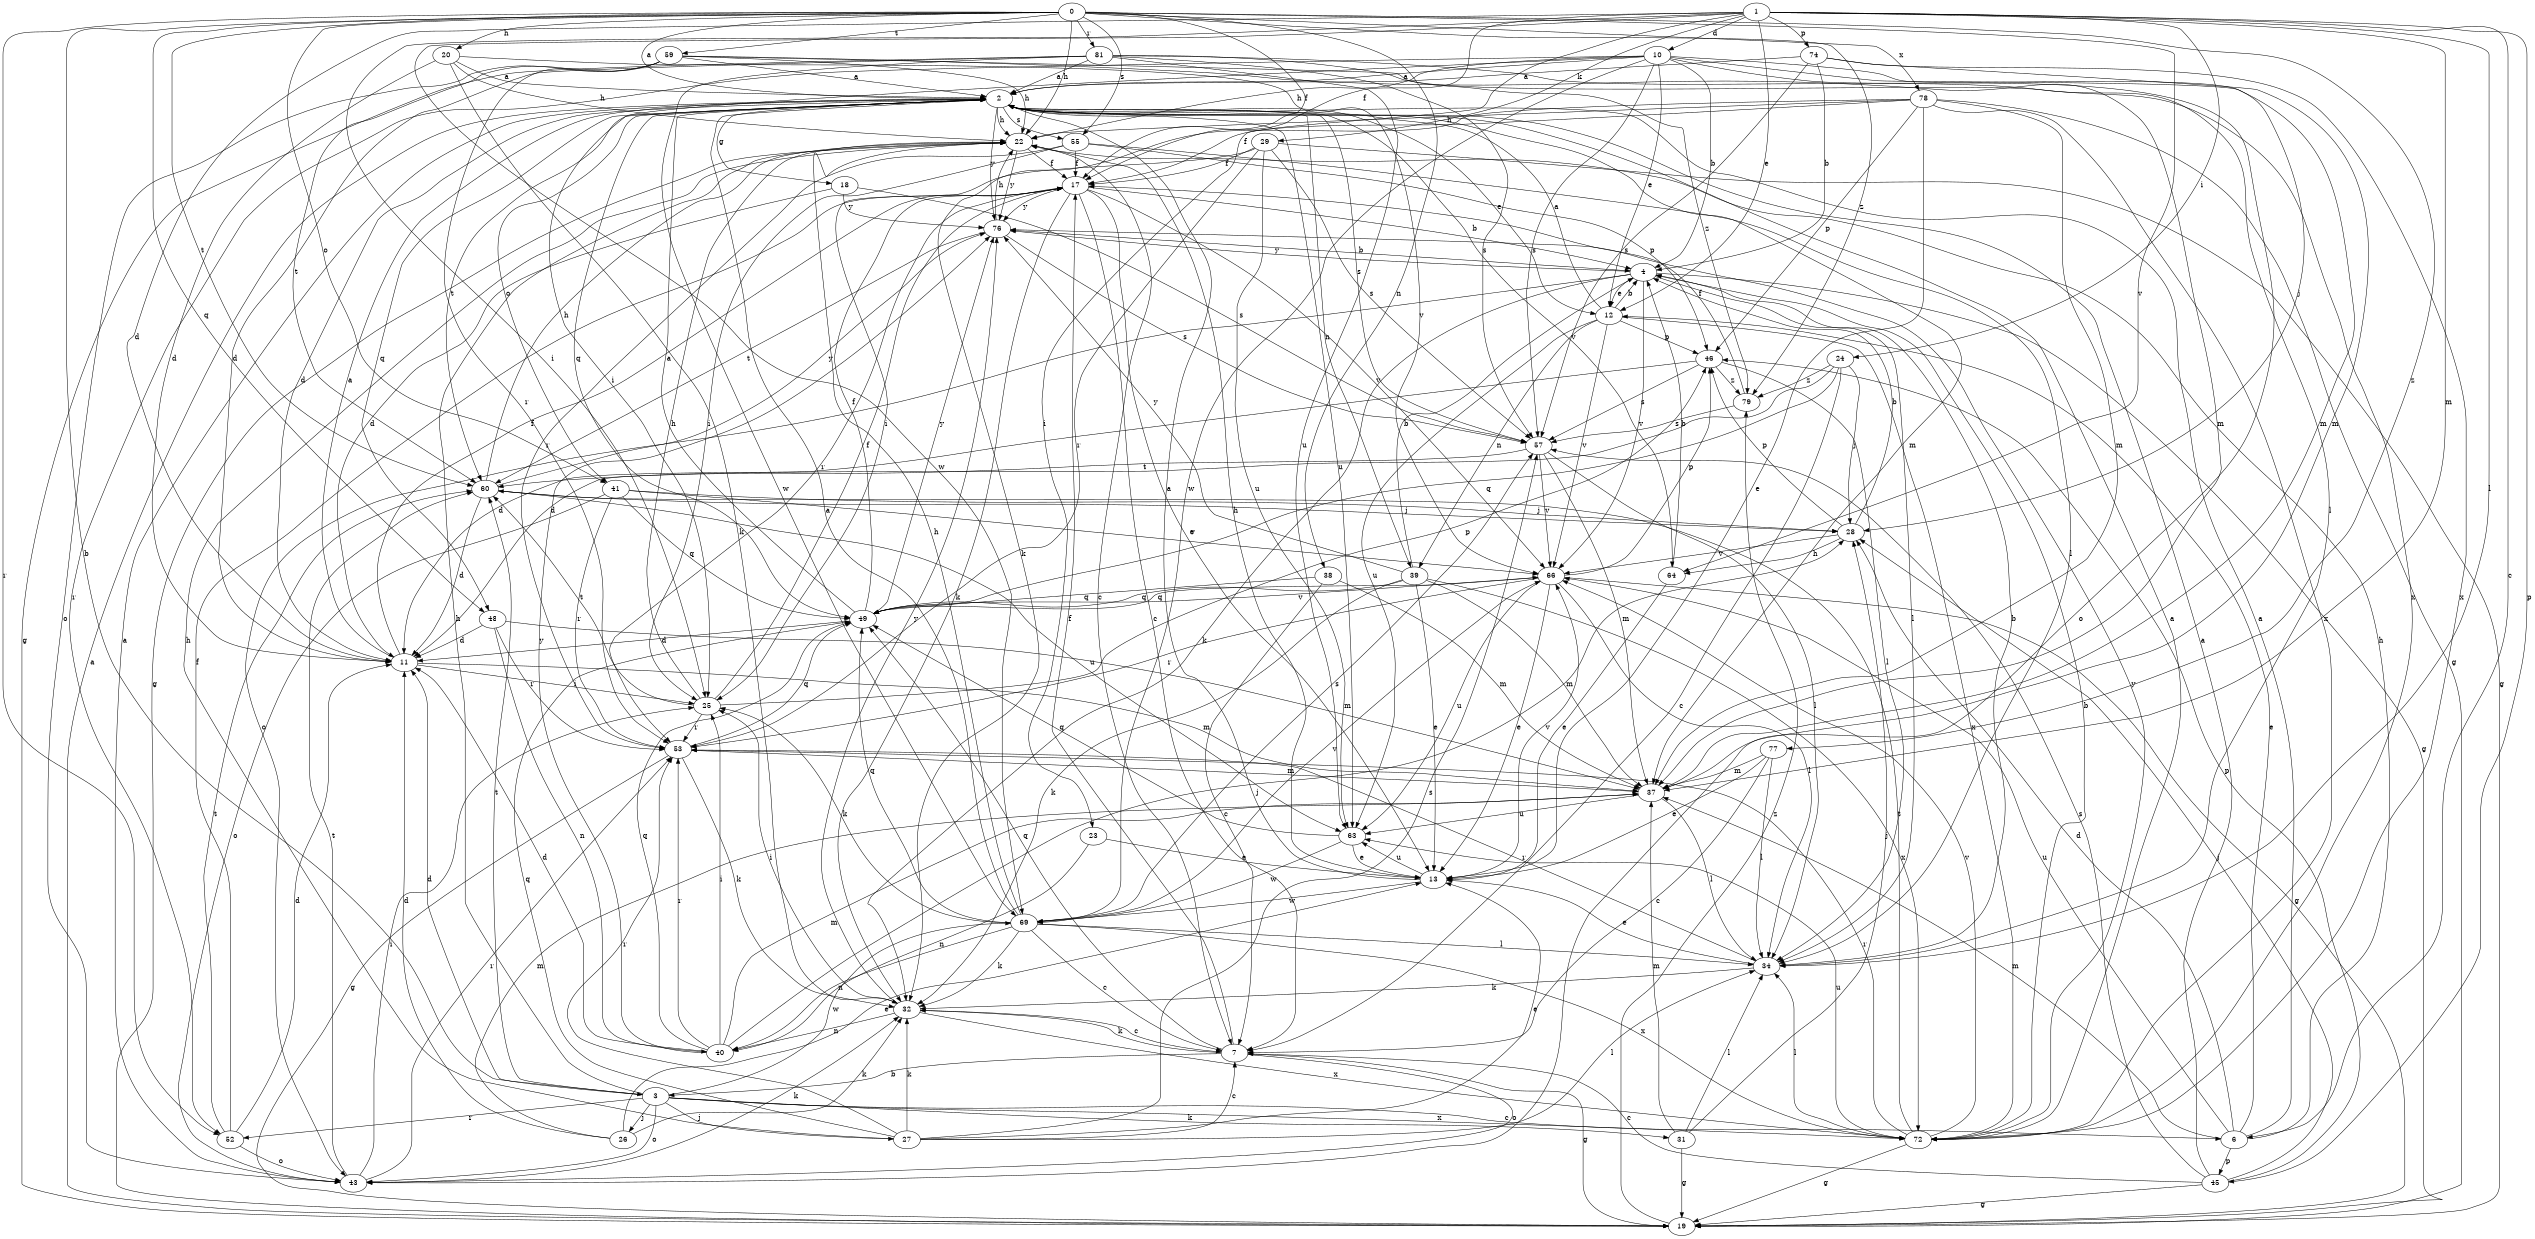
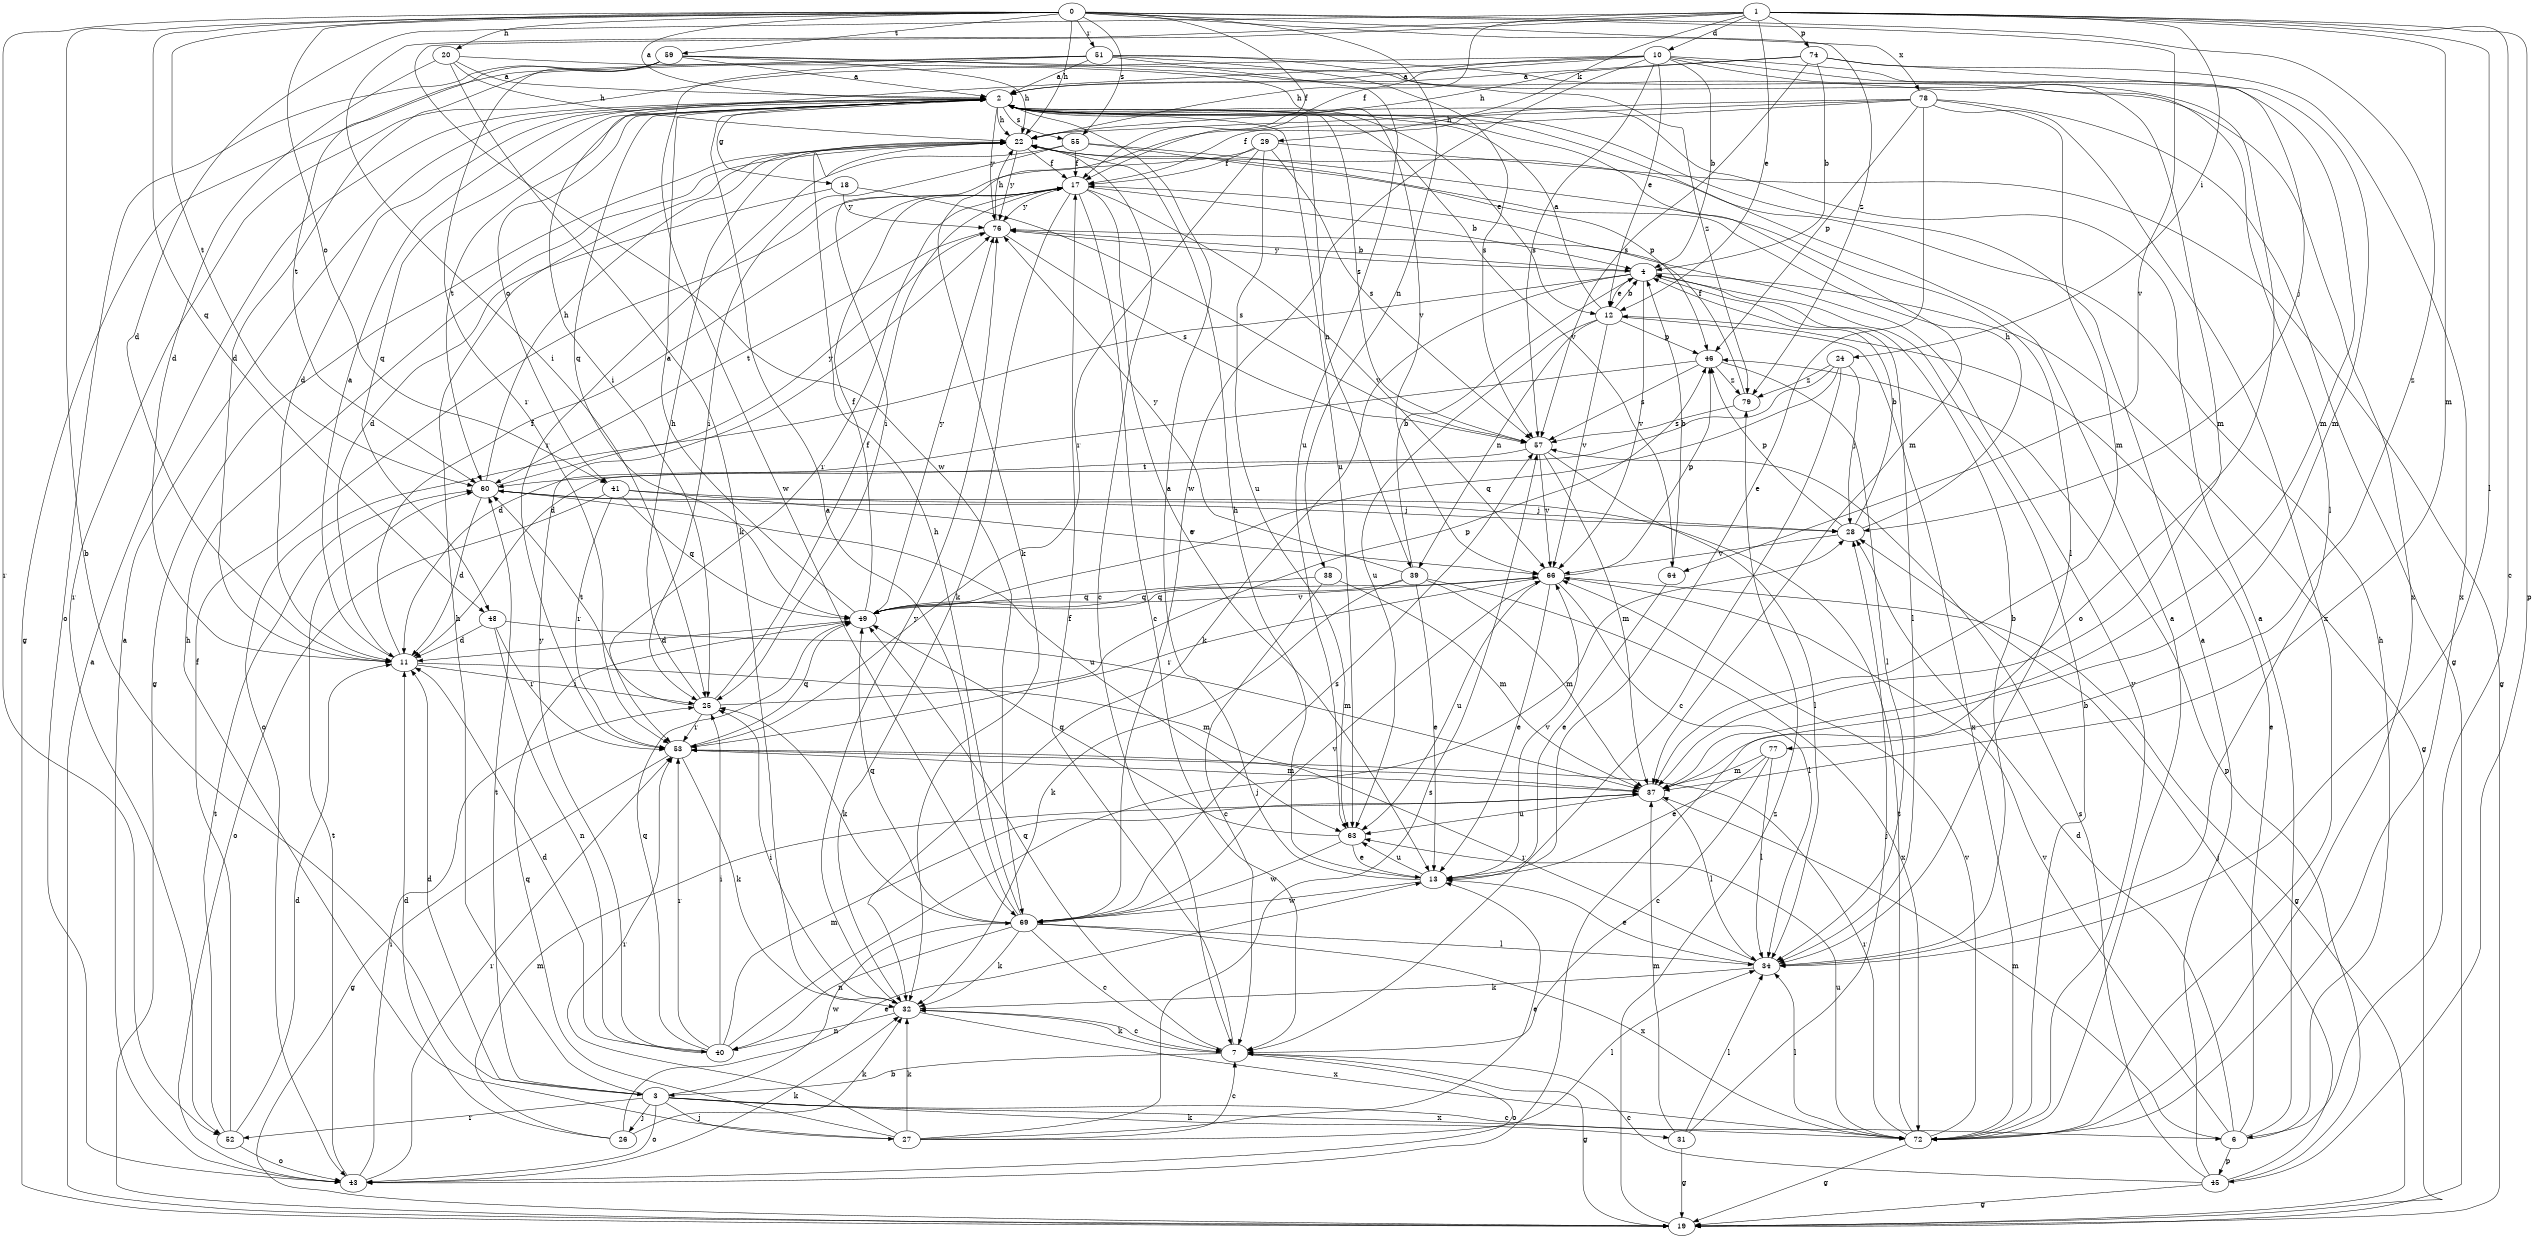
node "81": label "81" -> "51"
edge "74" -> "22": added, label "h"
edge "28" -> "64": now "28" -> "22"
node "23": removed
edge "6" -> "66": label "u" -> "v"
